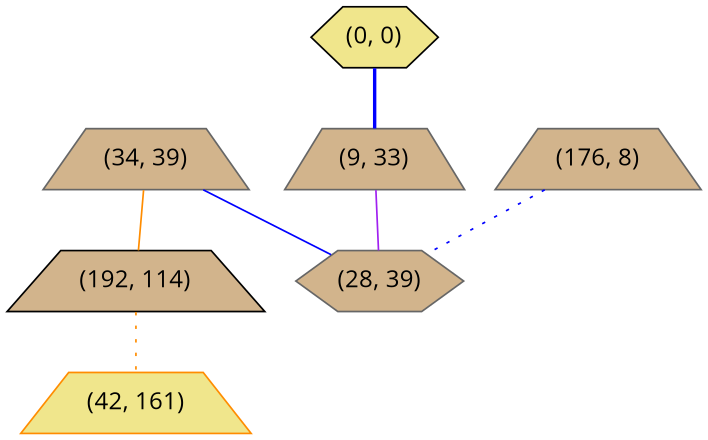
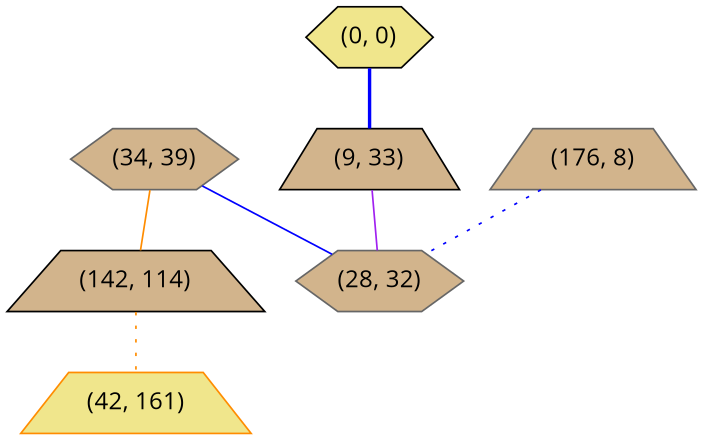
node "(34, 39)": shape trapezium -> hexagon
node "(9, 33)": color gray40 -> black
node "(192, 114)": label "(192, 114)" -> "(142, 114)"
node "(28, 39)": label "(28, 39)" -> "(28, 32)"
